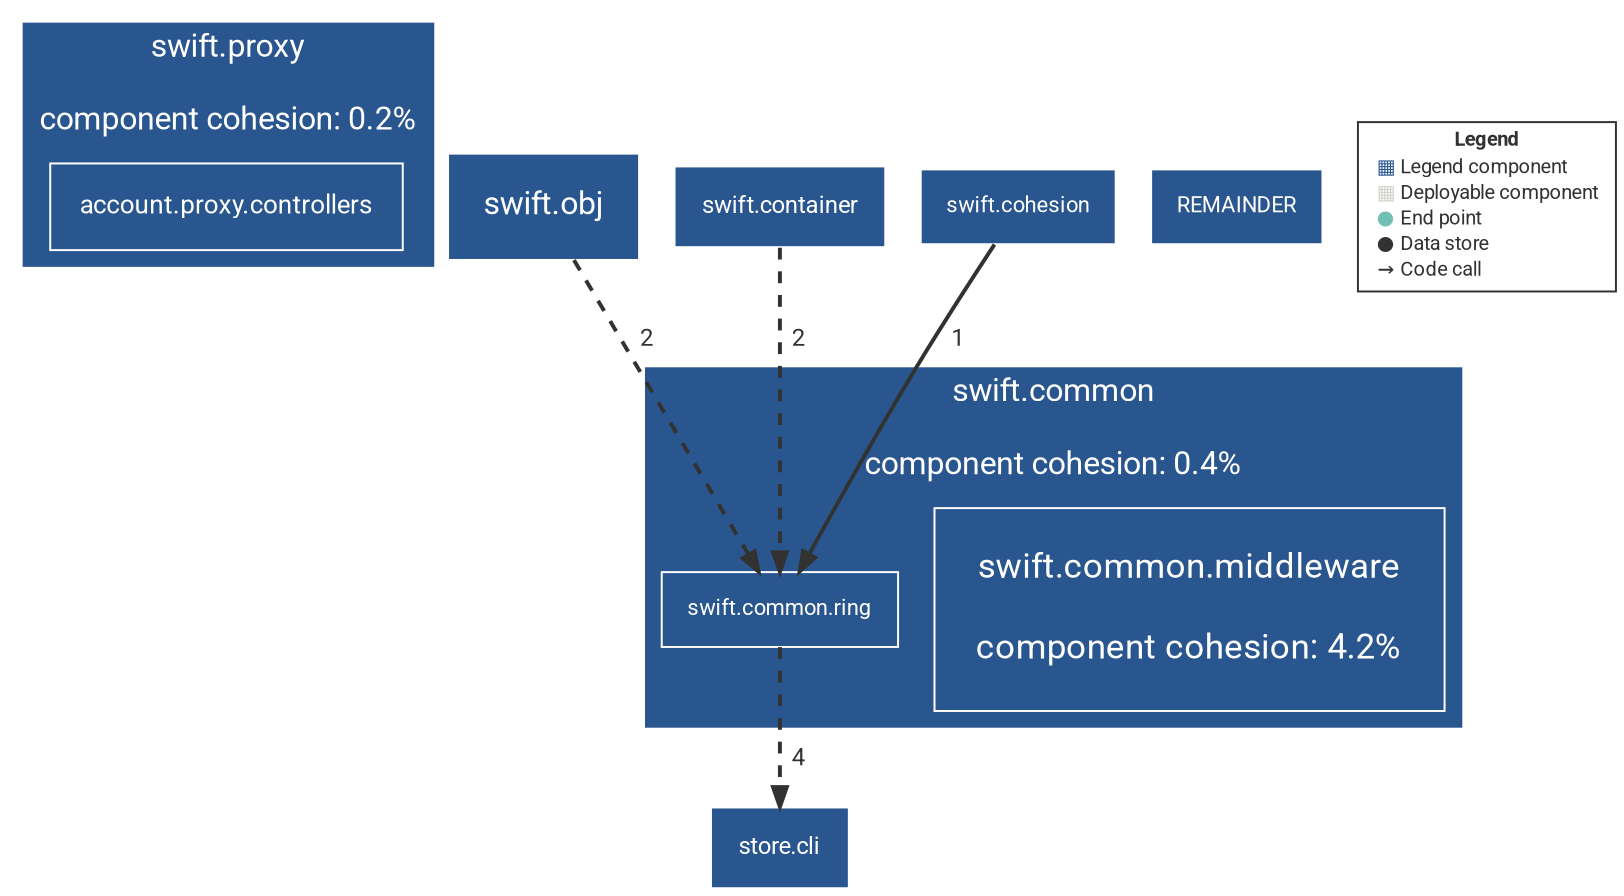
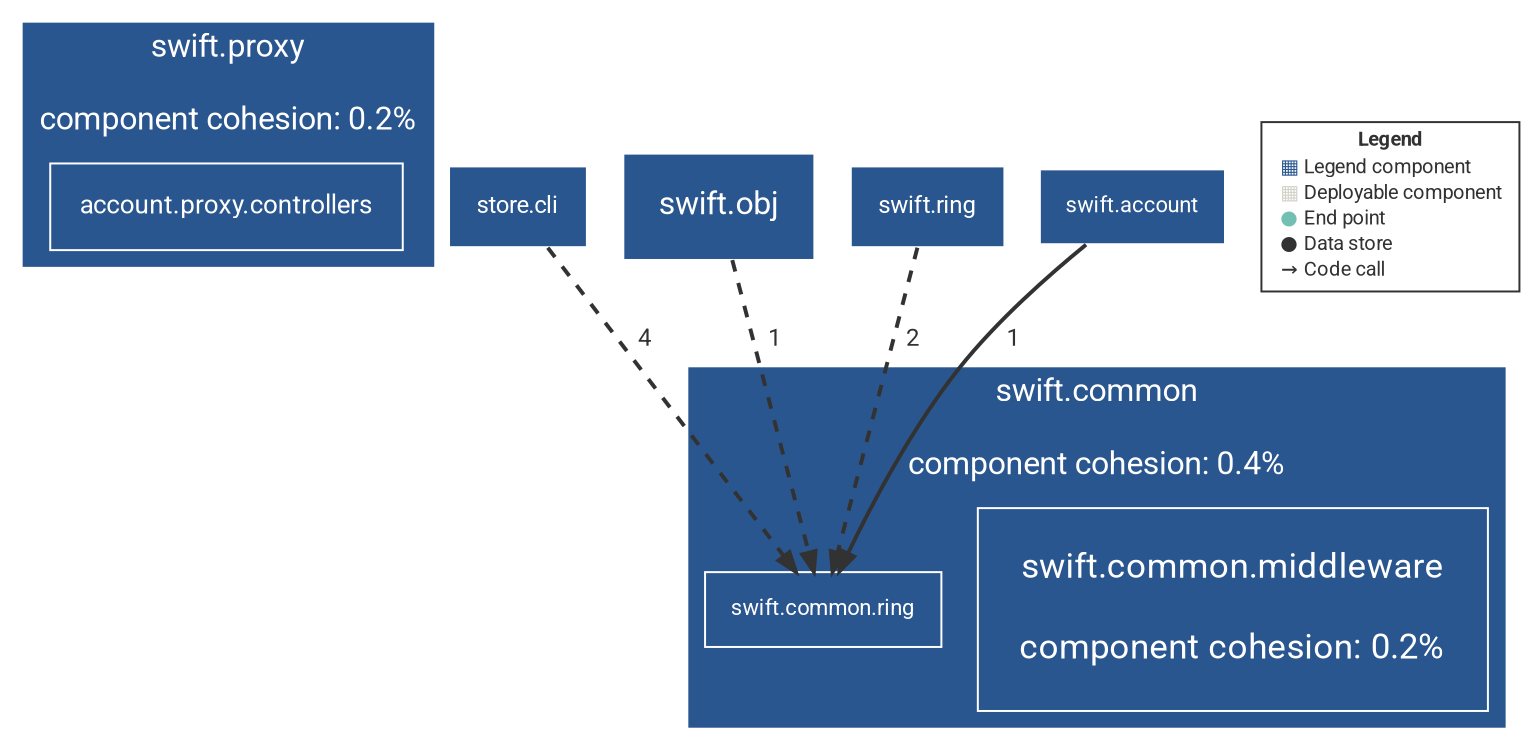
node "swift.container": label "swift.container" -> "swift.ring"
node "swift.cohesion": label "swift.cohesion" -> "swift.account"
node "REMAINDER": removed
edge "swift.obj" -> "swift.common.ring": label "  2" -> "  1"
node "swift.common.middleware component cohesion: 4.2%": label "swift.common.middleware component cohesion: 4.2%" -> "swift.common.middleware component cohesion: 0.2%"
edge "swift.common.ring" -> "store.cli": reversed
